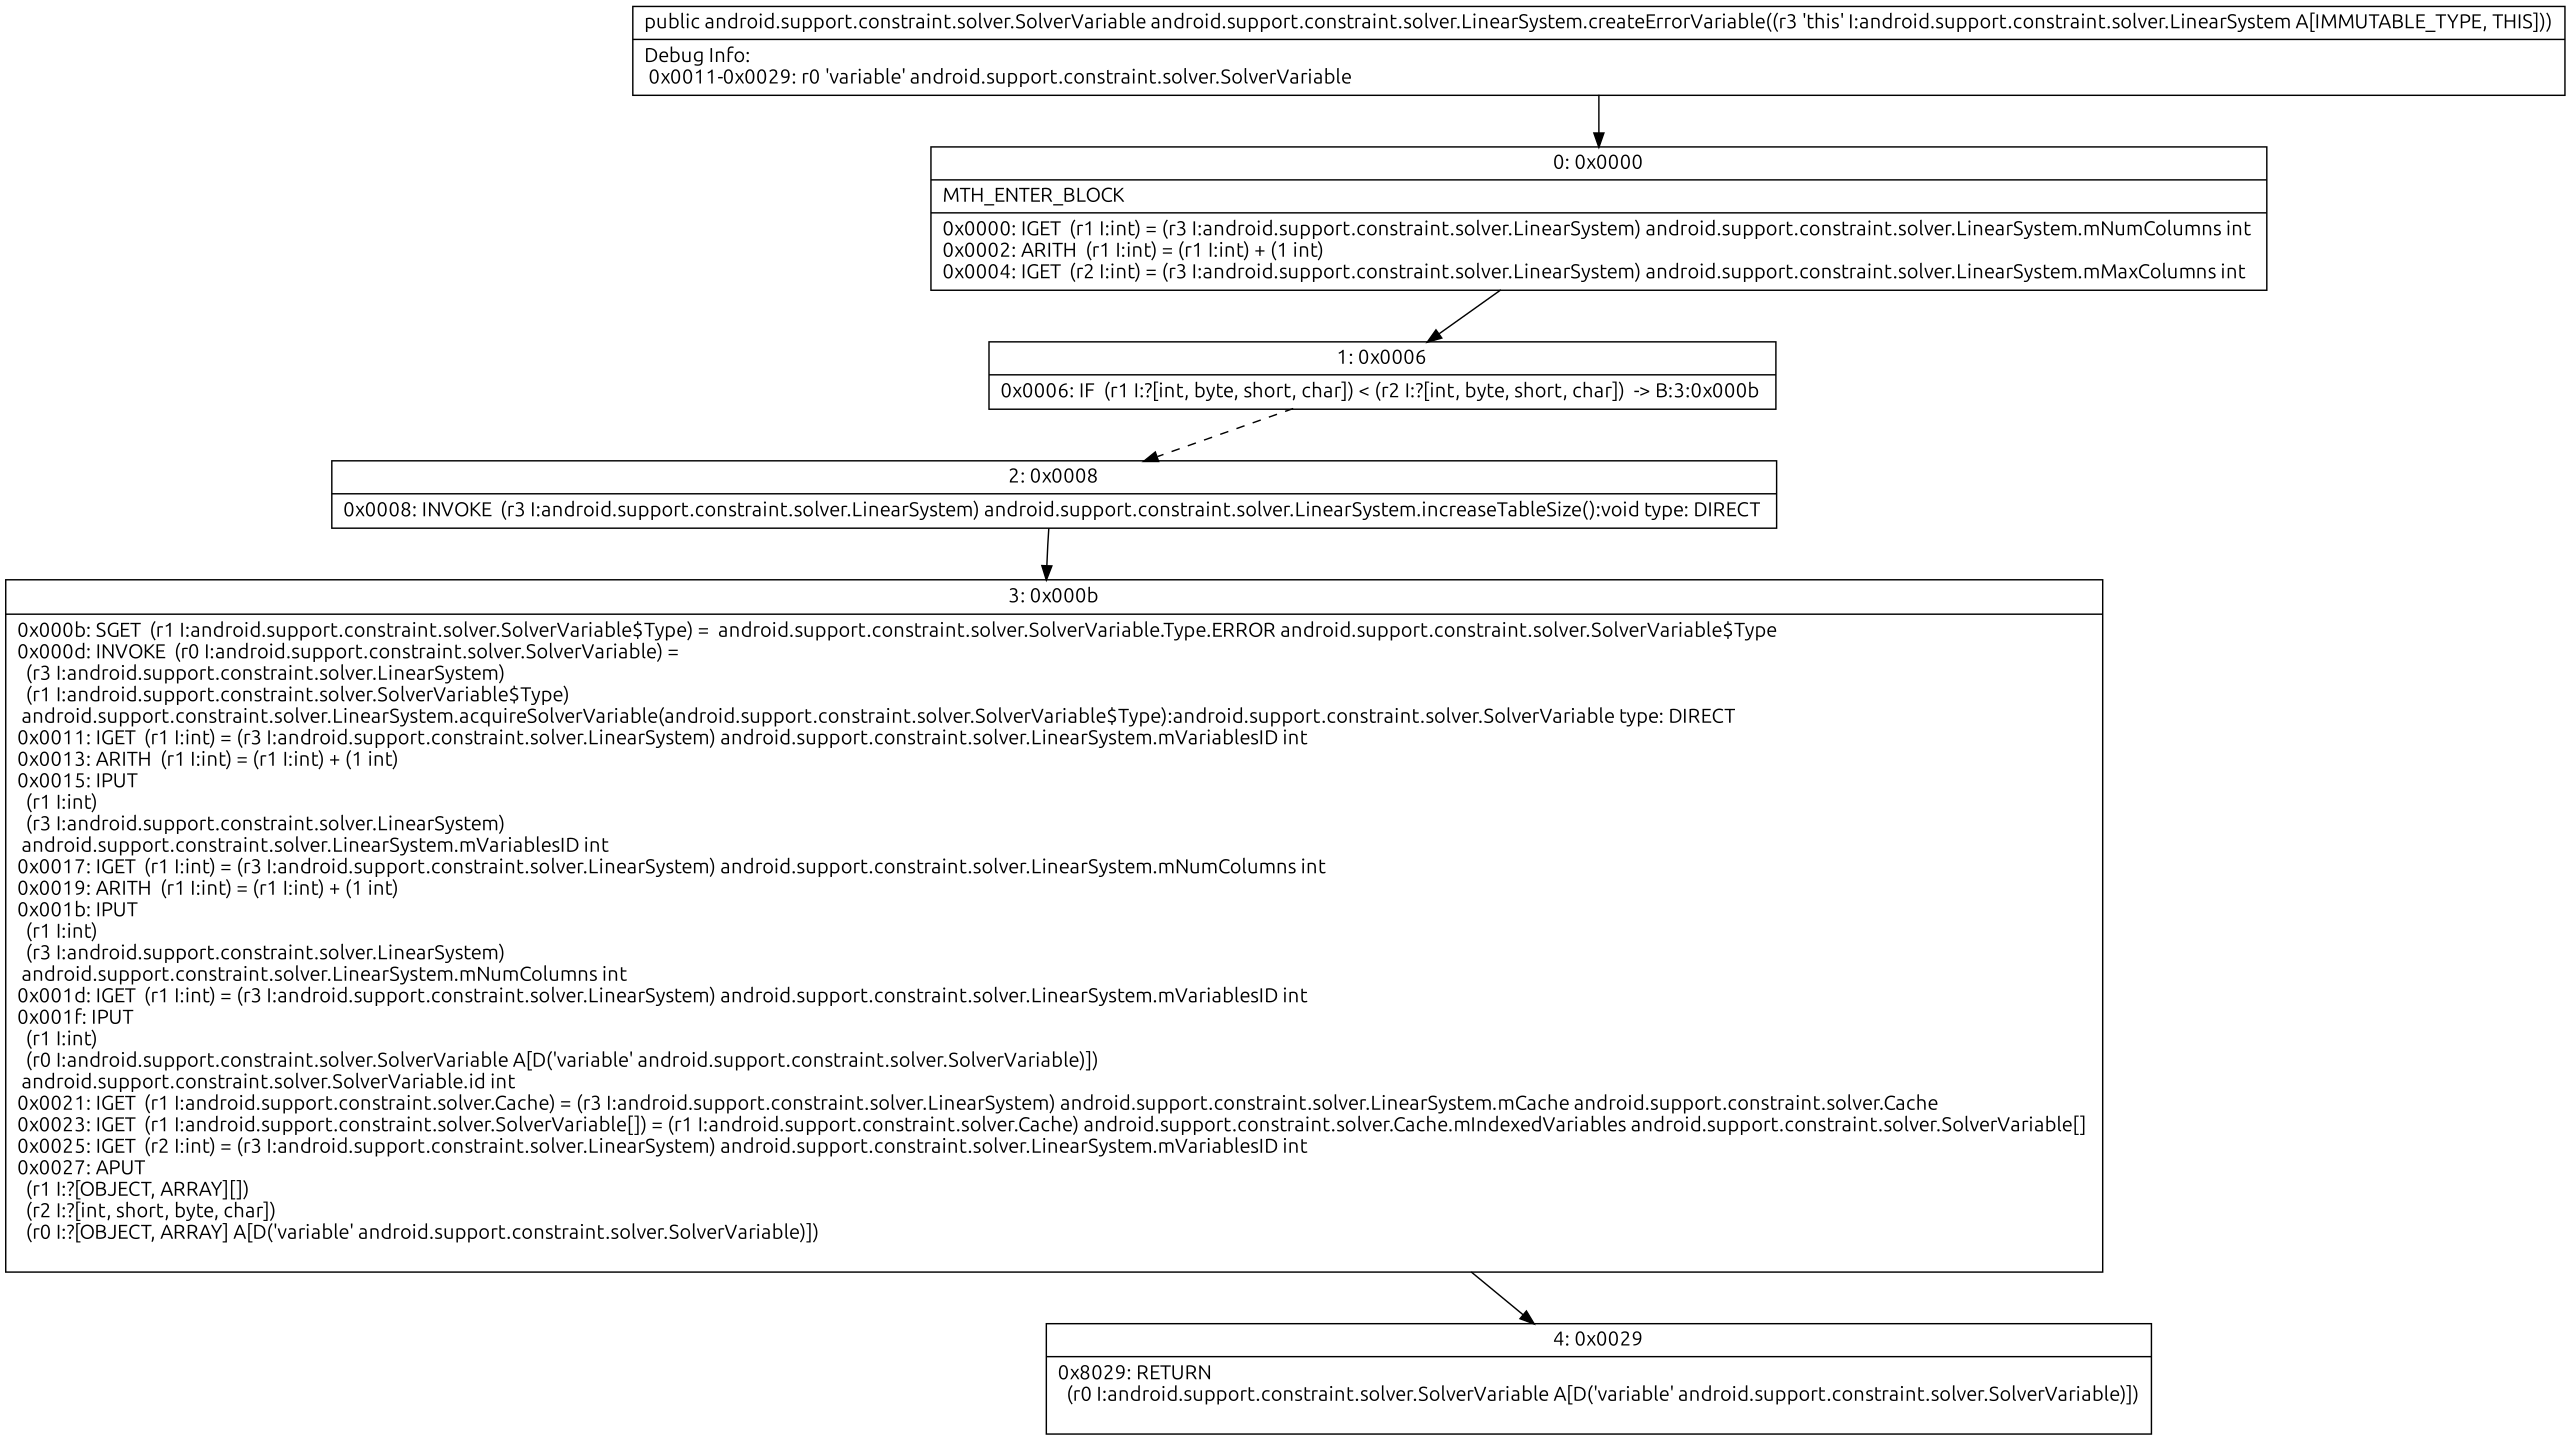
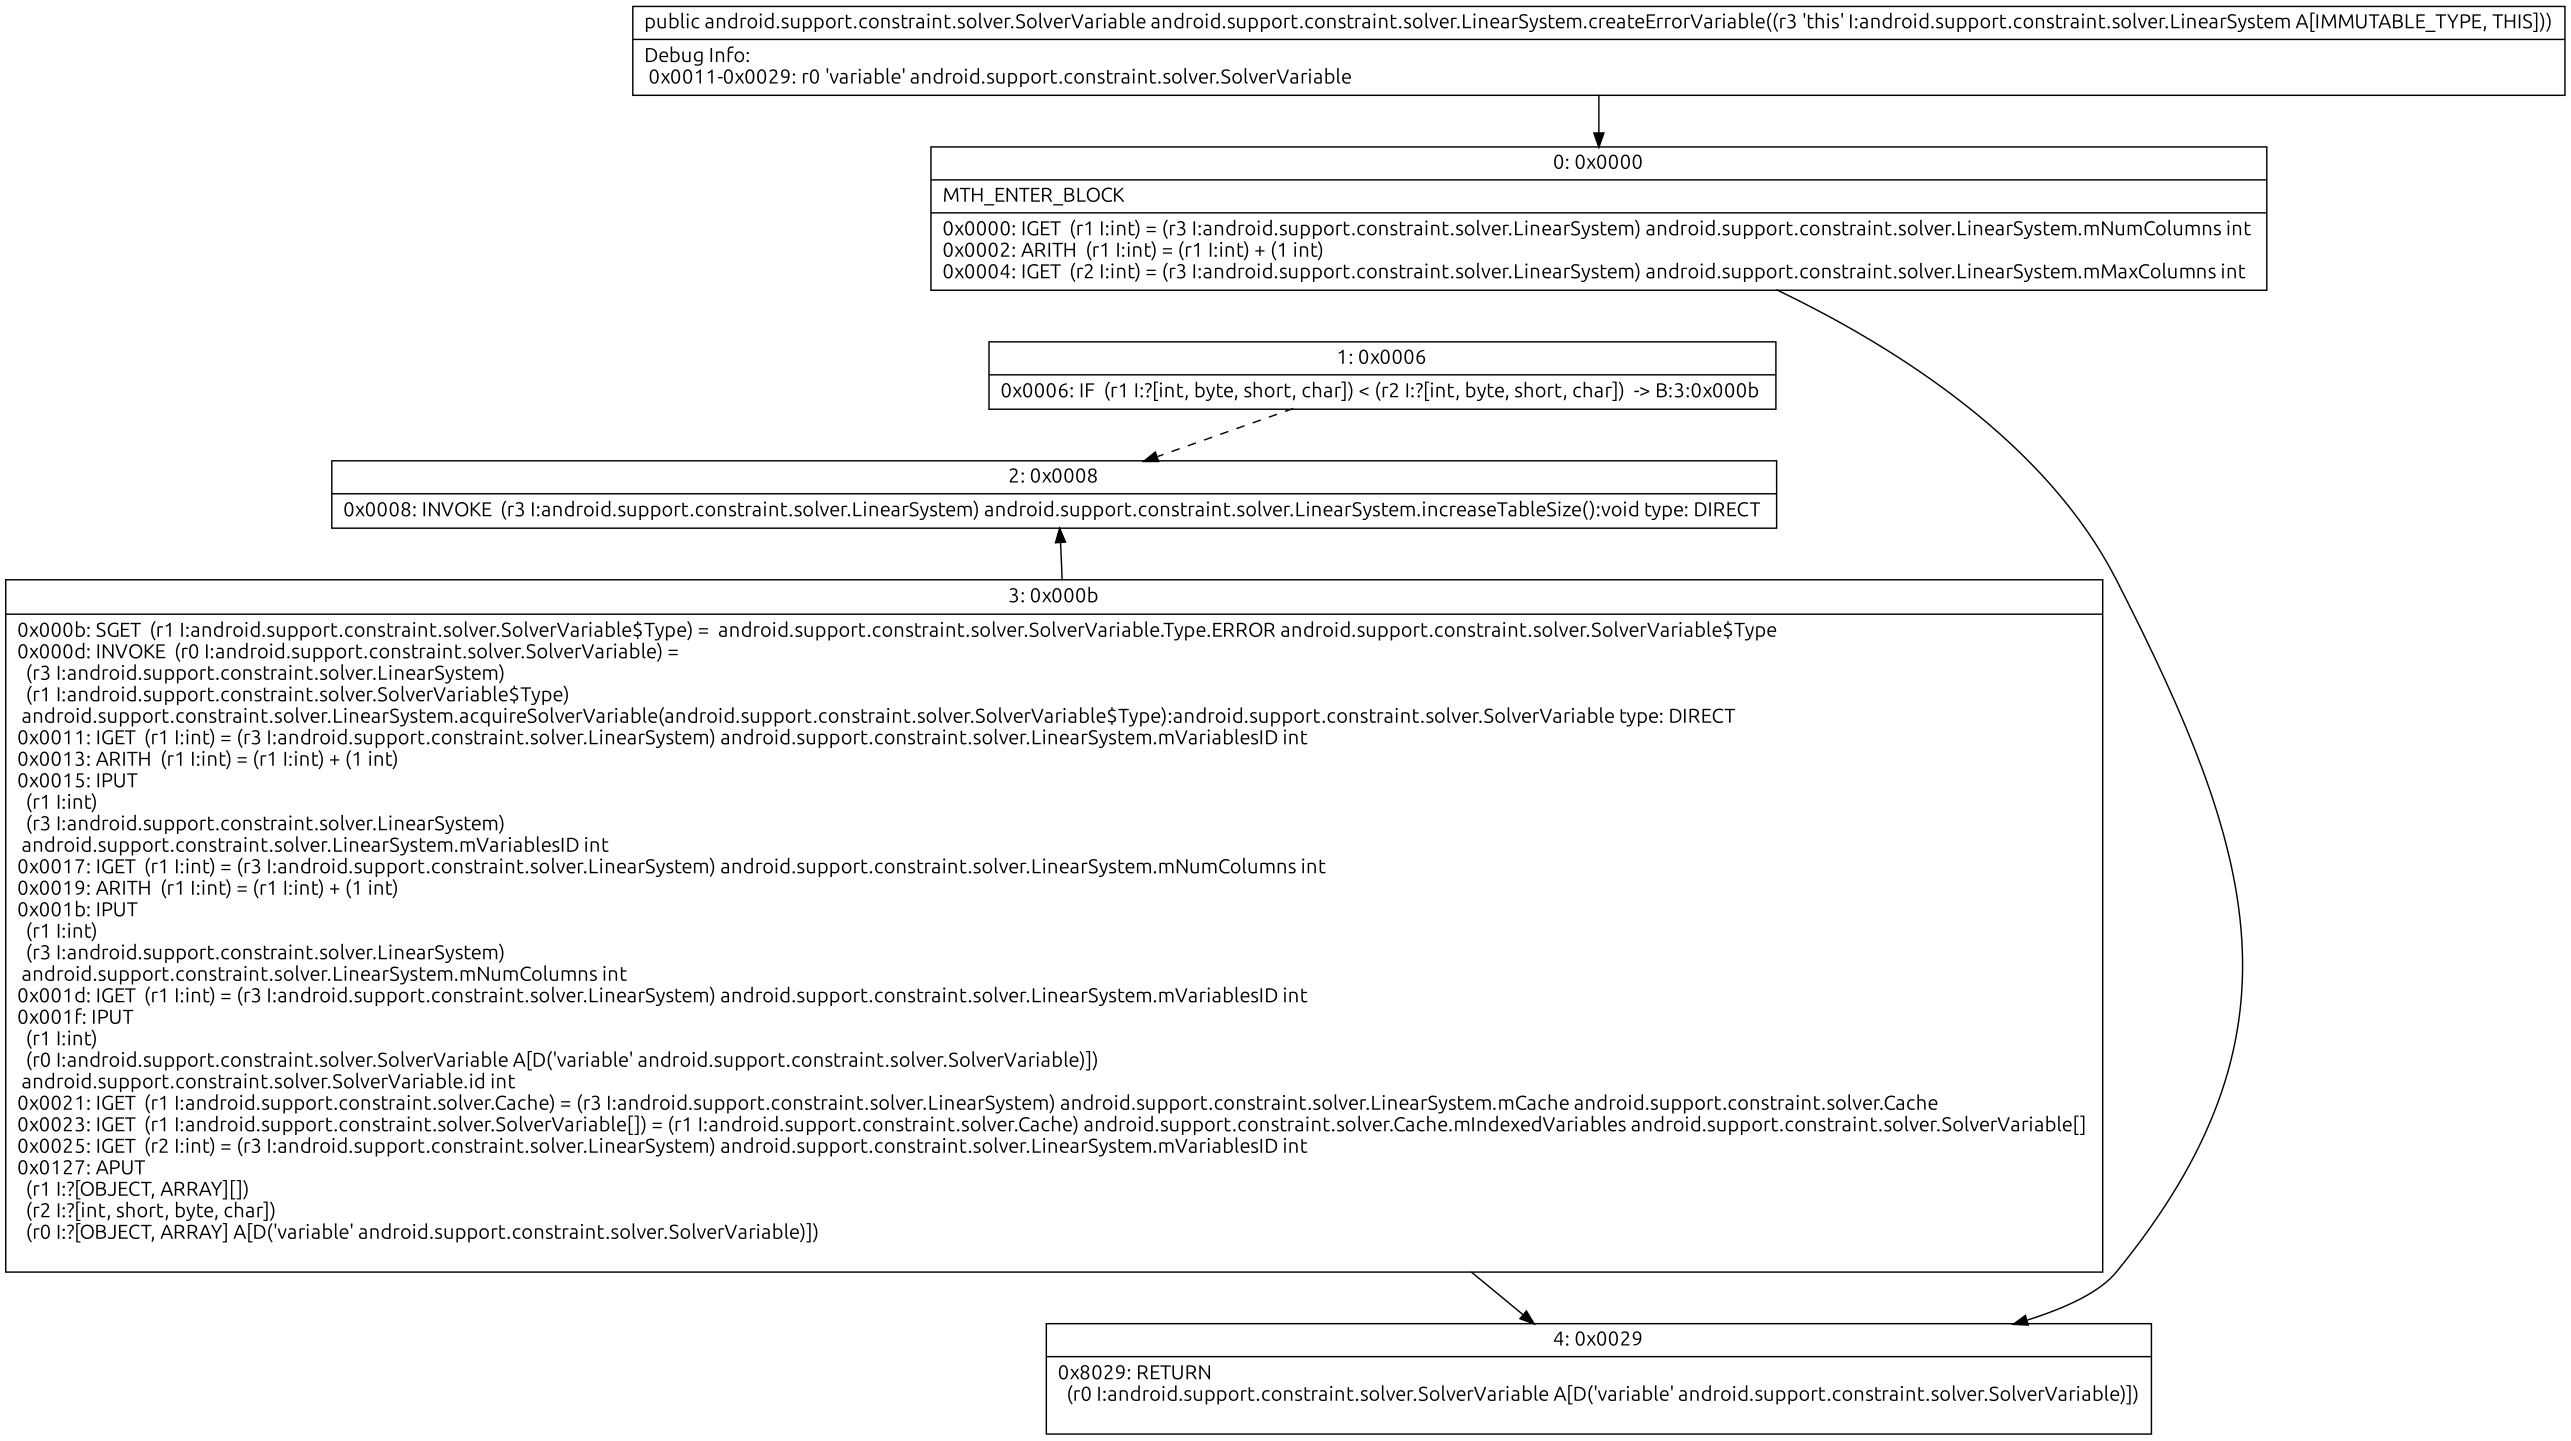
edge "0: 0x0000" -> "1: 0x0006": now "0: 0x0000" -> "4: 0x0029"
edge "2: 0x0008" -> "3: 0x000b": reversed
node "3: 0x000b": text "0x0027: APUT" -> "0x0127: APUT"
